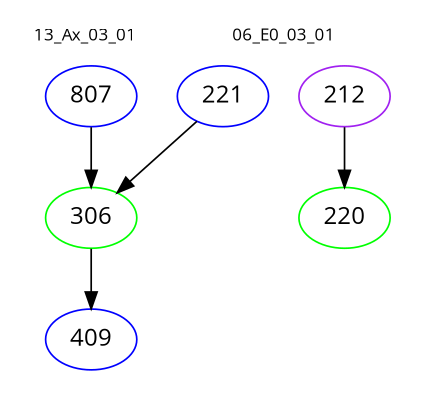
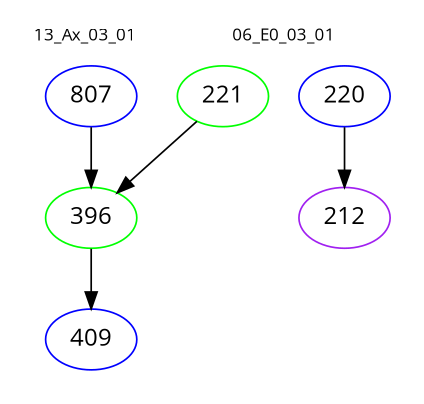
node "221": color blue -> green
edge "212" -> "220": reversed
node "306": label "306" -> "396"
node "220": color green -> blue
